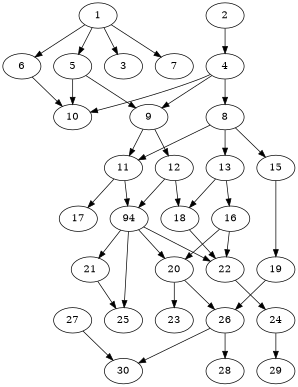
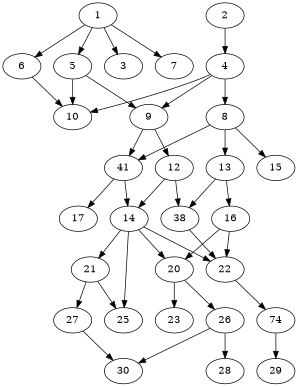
node "11": label "11" -> "41"
node "94": label "94" -> "14"
node "18": label "18" -> "38"
node "19": removed
edge "21" -> "27": added
node "24": label "24" -> "74"
